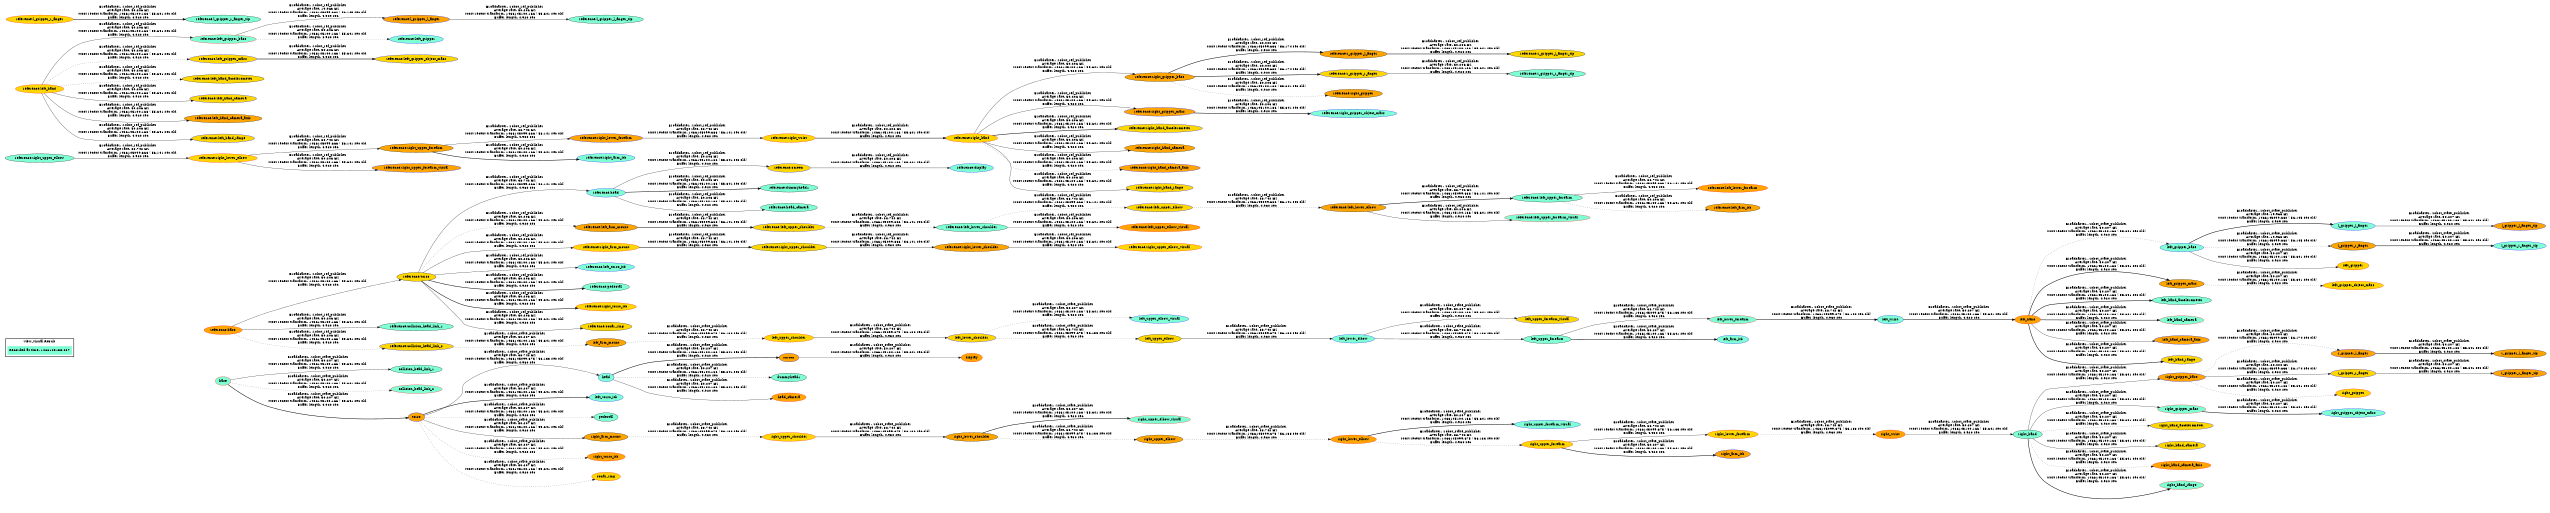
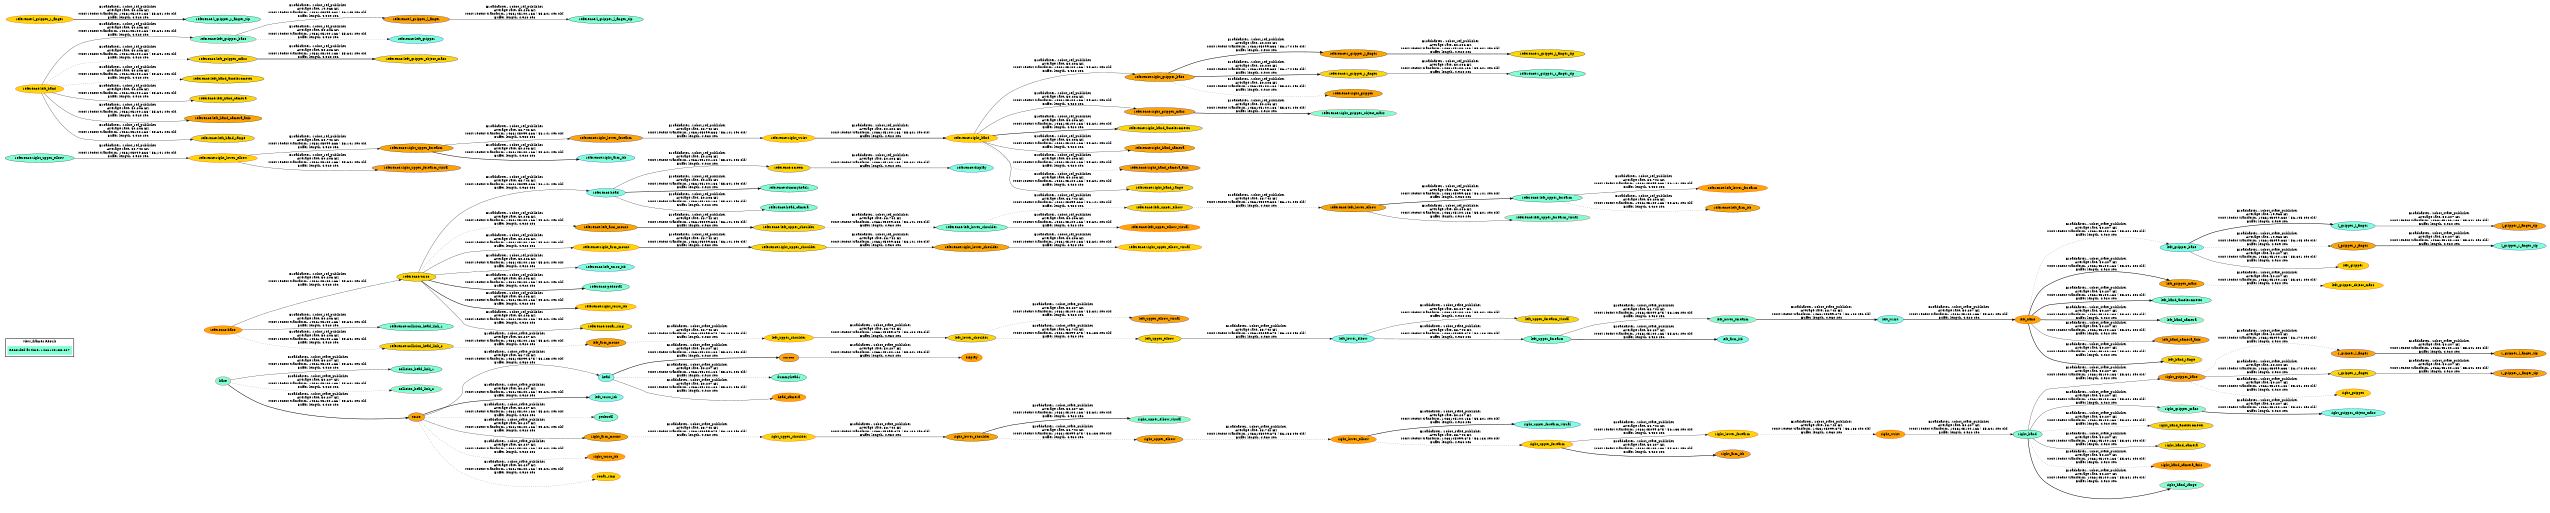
node "reference/right_gripper_object_mass": color blue -> red
node "left_upper_elbow_visual": fillcolor aquamarine -> orange
cluster "view_visual Result": label "view_visual Result" -> "view_frames Result"
